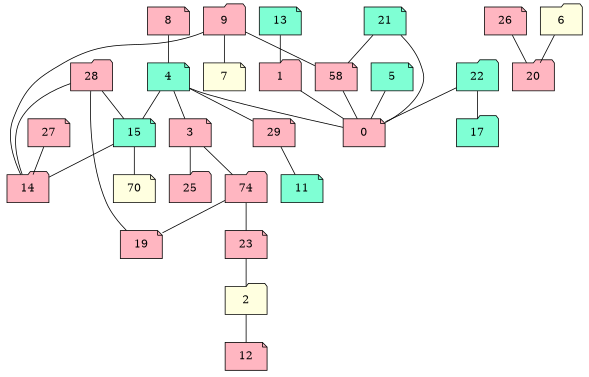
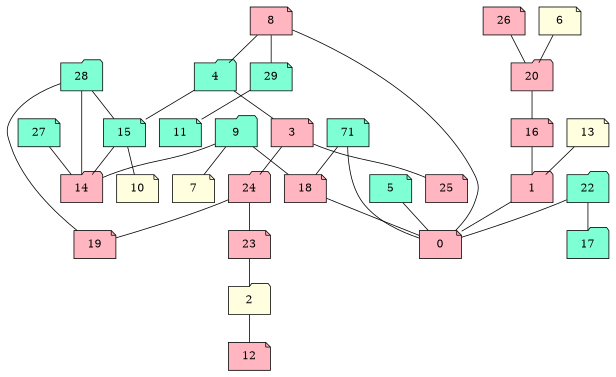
node "9": fillcolor lightpink -> aquamarine
node "13": fillcolor aquamarine -> lightyellow
node "21": label "21" -> "71"
node "6": shape folder -> note
node "28": fillcolor lightpink -> aquamarine
node "4": shape note -> folder
node "58": label "58" -> "18"
edge "4" -- "29": now "8" -- "29"
edge "4" -- "0": now "8" -- "0"
node "27": fillcolor lightpink -> aquamarine
node "29": fillcolor lightpink -> aquamarine
node "16": added
node "70": label "70" -> "10"
node "25": shape folder -> note
node "74": label "74" -> "24"
